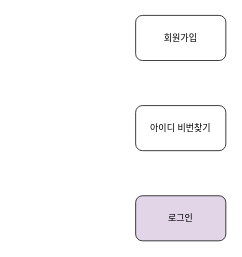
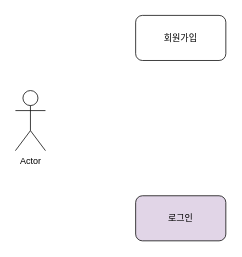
node "Actor": added
node "아이디 비번찾기": removed
